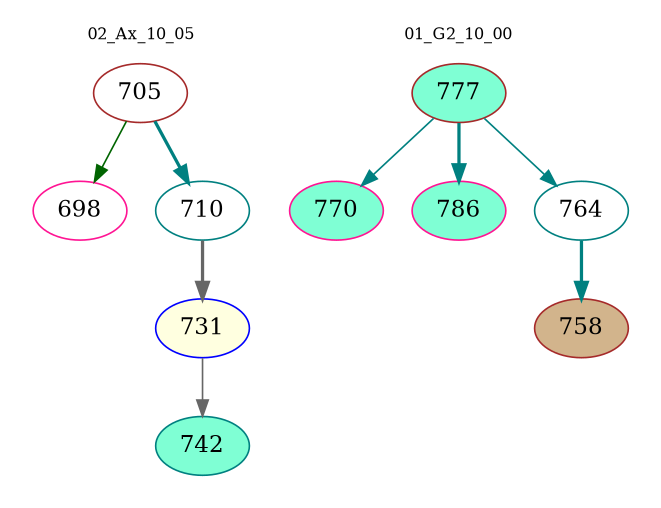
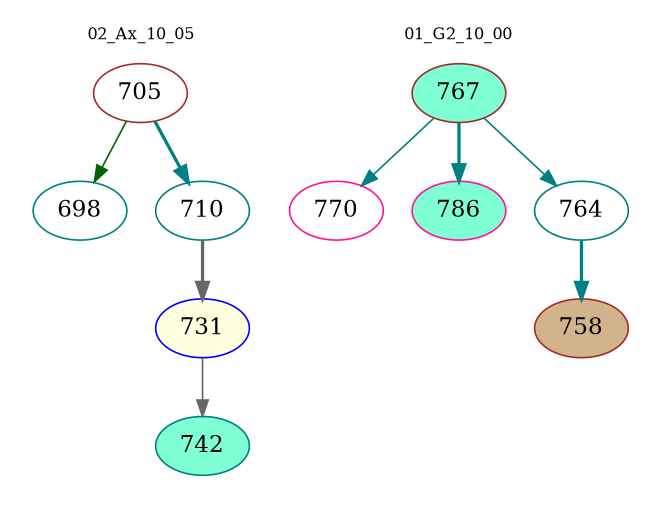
node "777": label "777" -> "767"
node "698": color deeppink -> teal
node "770": fillcolor aquamarine -> white
